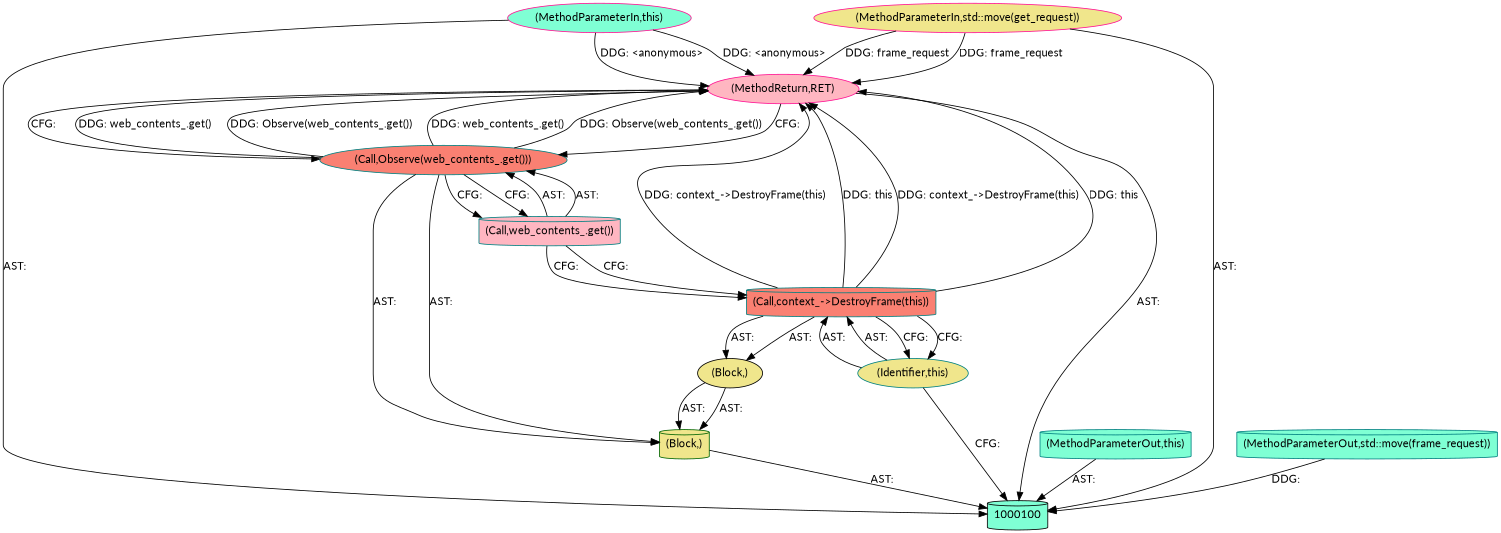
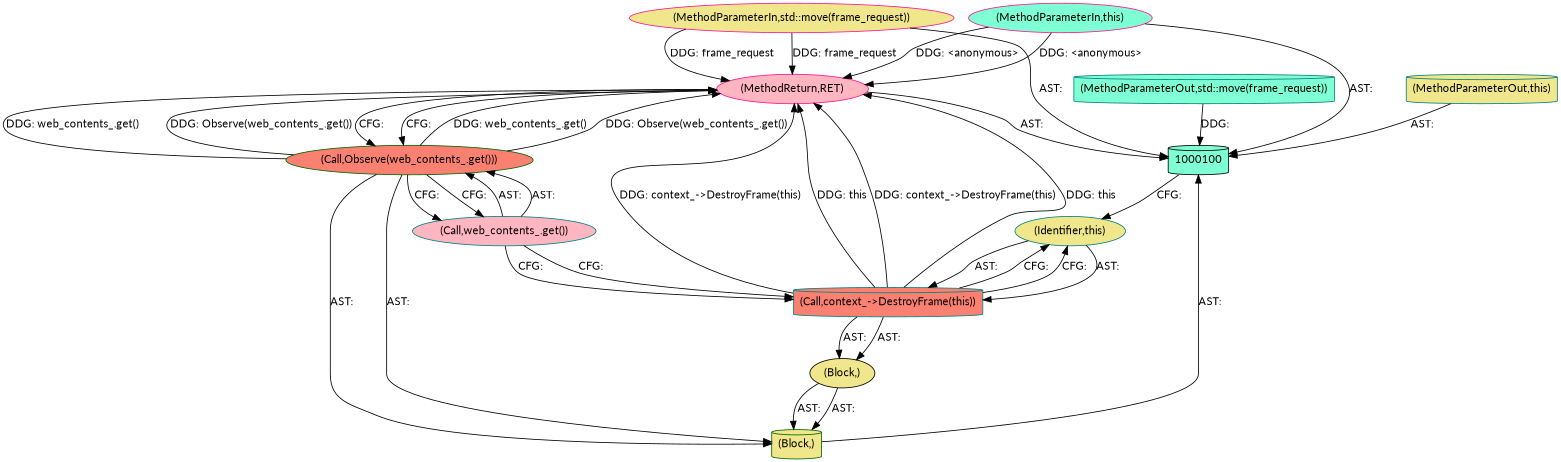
node "(MethodParameterIn,std::move(get_request))": label "(MethodParameterIn,std::move(get_request))" -> "(MethodParameterIn,std::move(frame_request))"
node "(Call,Observe(web_contents_.get()))": color teal -> darkgreen
node "(Call,web_contents_.get())": shape cylinder -> ellipse
edge "(Identifier,this)" -> "1000100": reversed
node "(MethodParameterOut,this)": fillcolor aquamarine -> khaki
